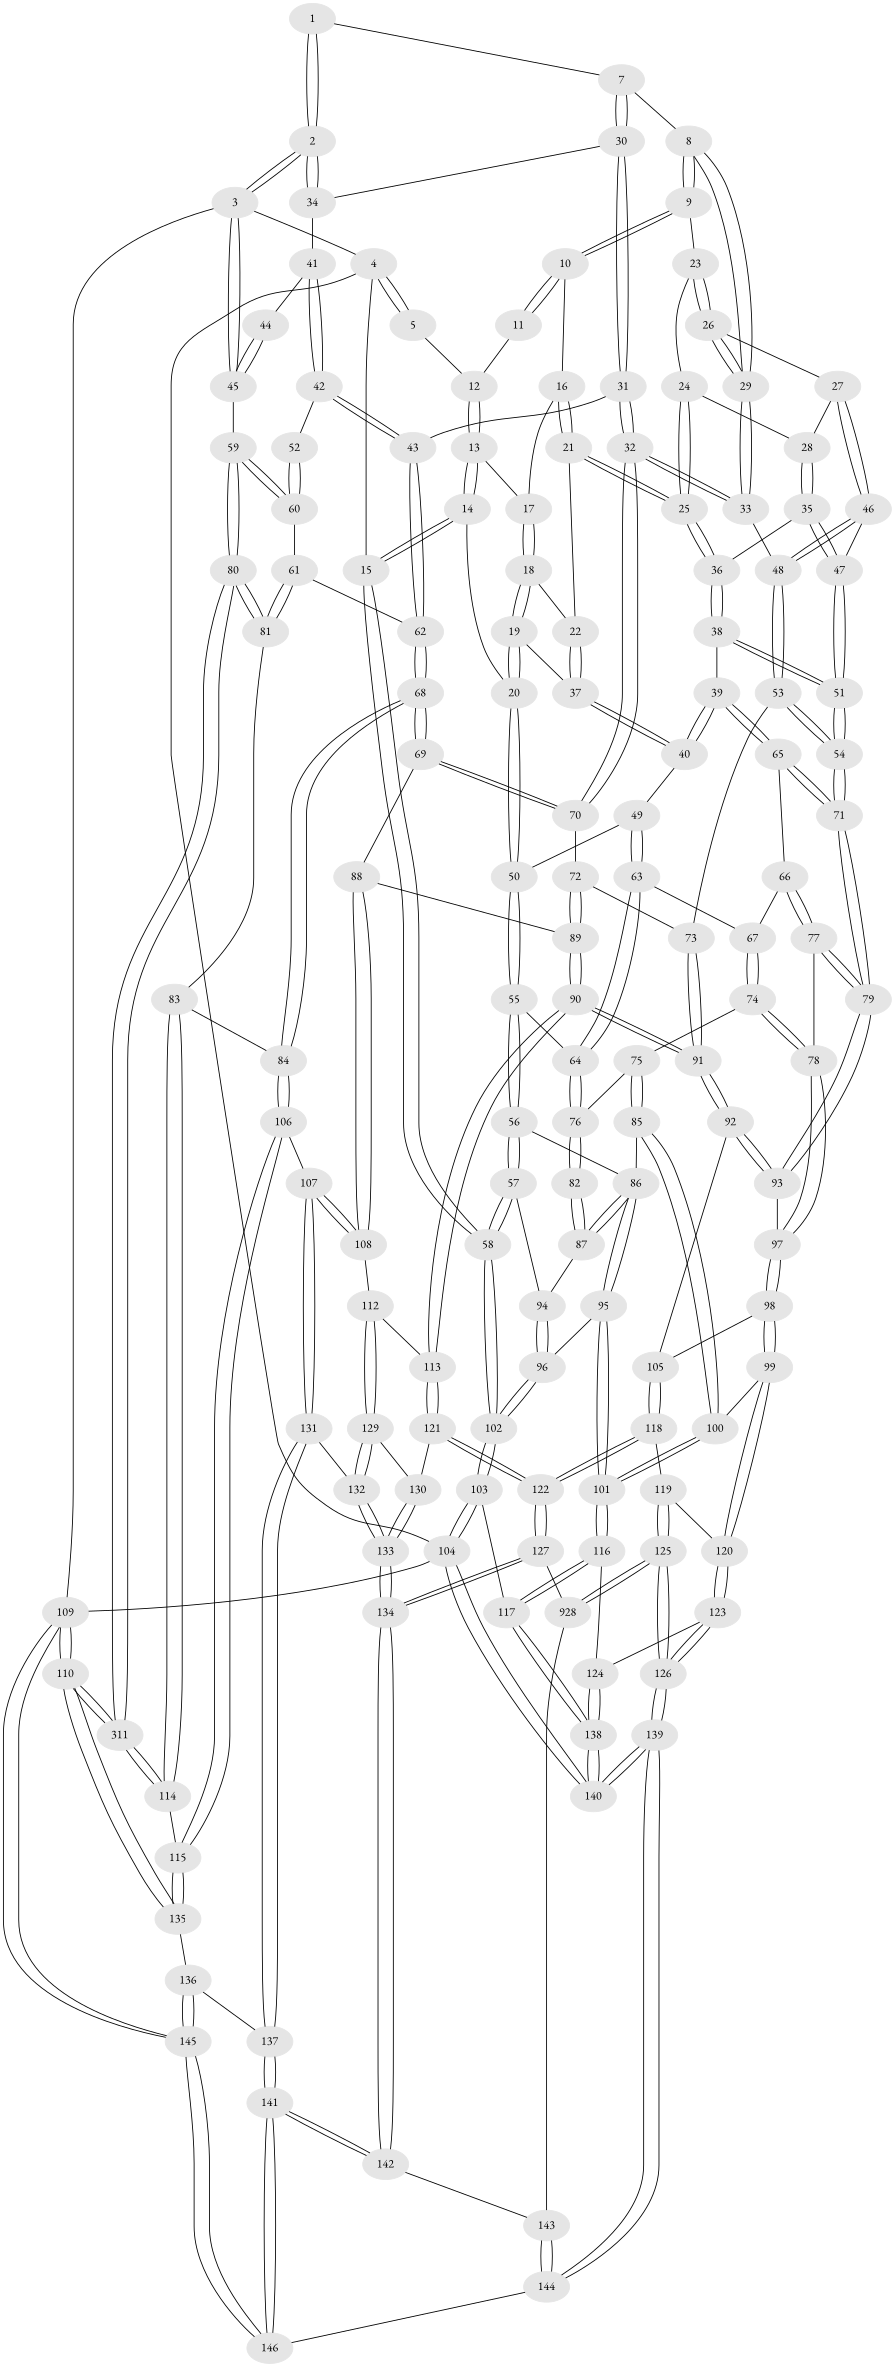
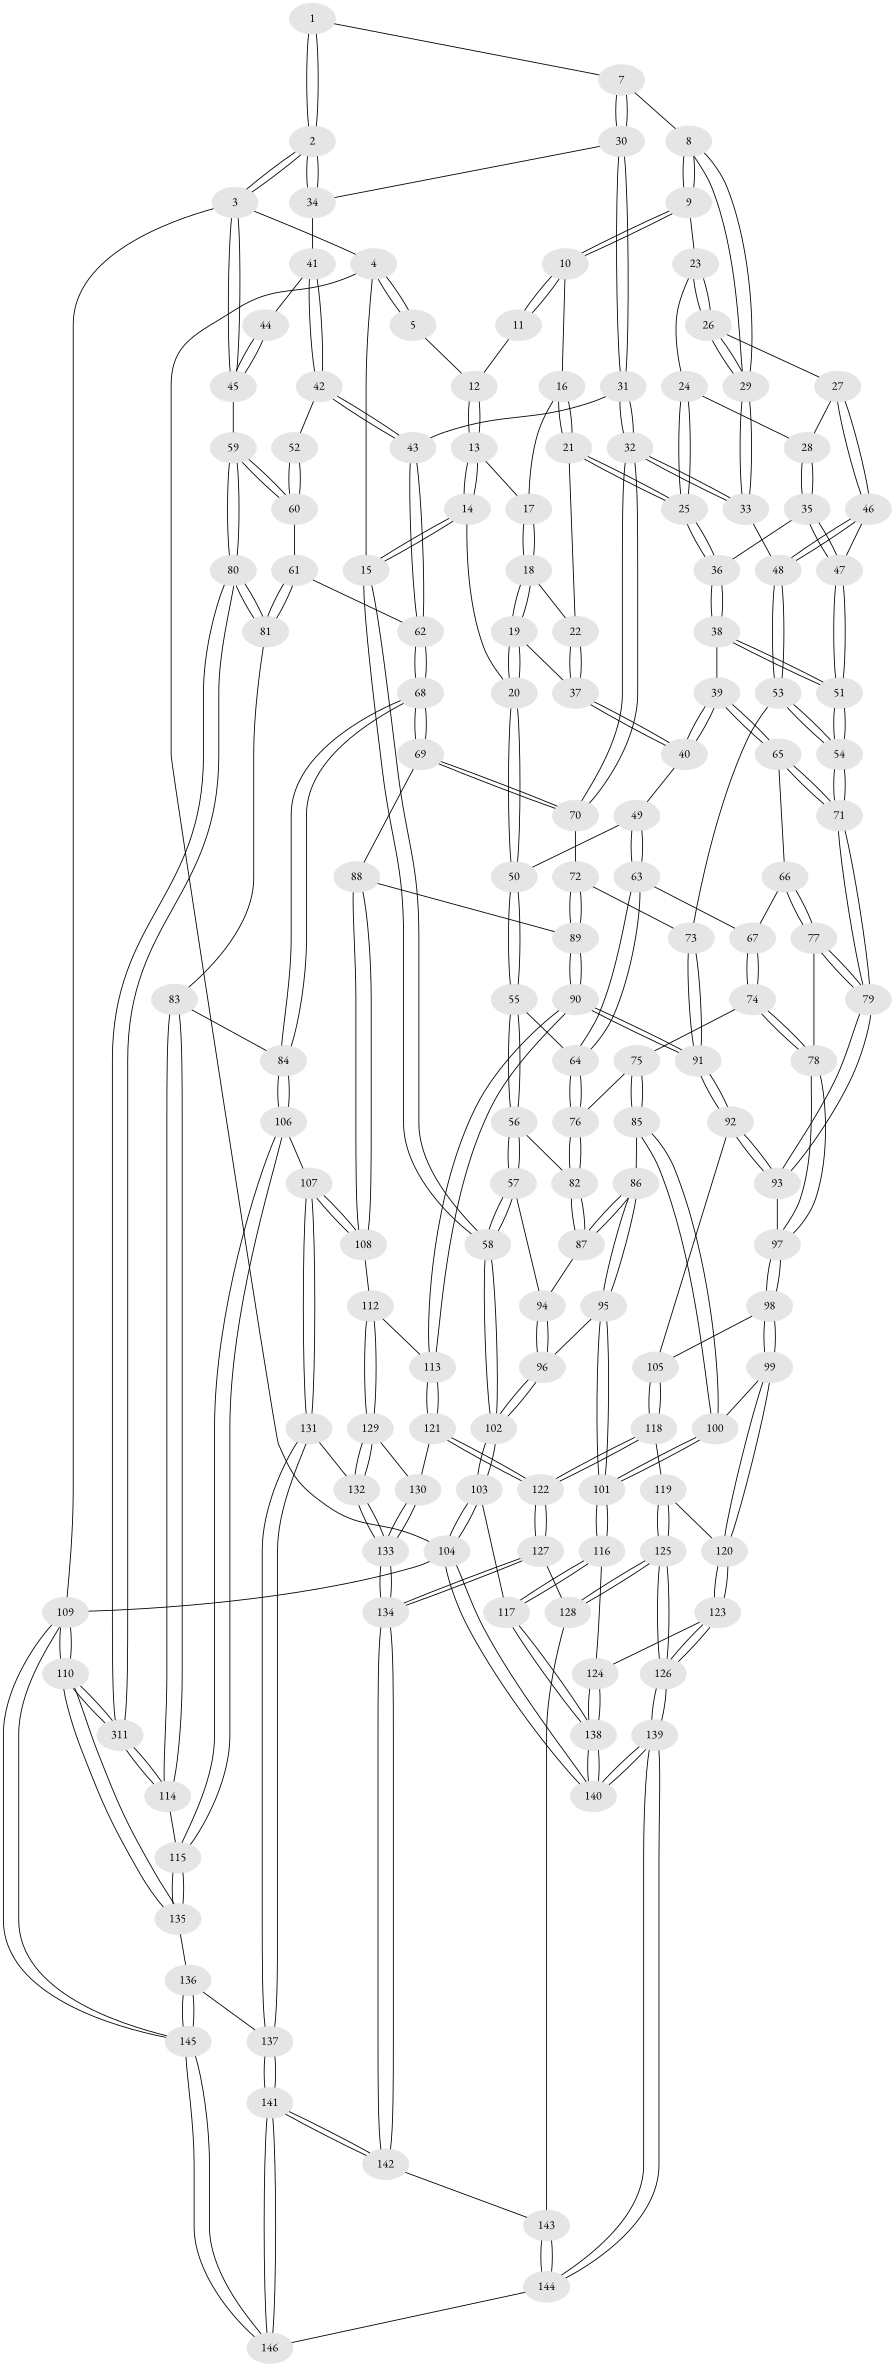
edge "56" -- "86": now "56" -- "82"
node "928": label "928" -> "128"
